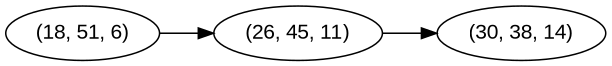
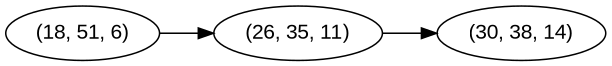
node "(26, 45, 11)": label "(26, 45, 11)" -> "(26, 35, 11)"
